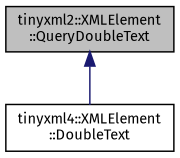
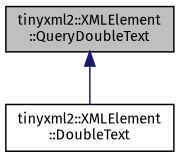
node "tinyxml4::XMLElement ::DoubleText": label "tinyxml4::XMLElement ::DoubleText" -> "tinyxml2::XMLElement ::DoubleText"
